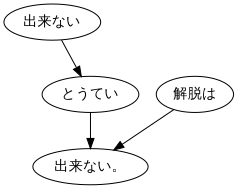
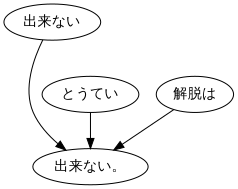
edge "出来ない" -> "とうてい": now "出来ない" -> "出来ない。"
